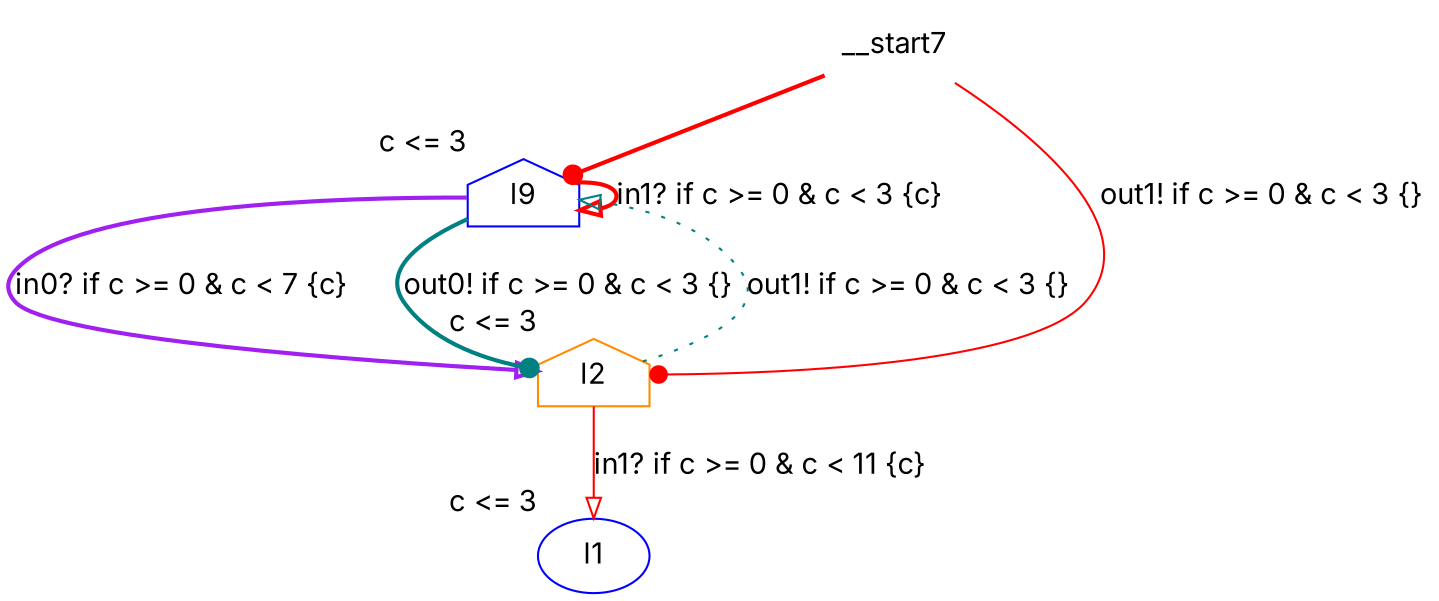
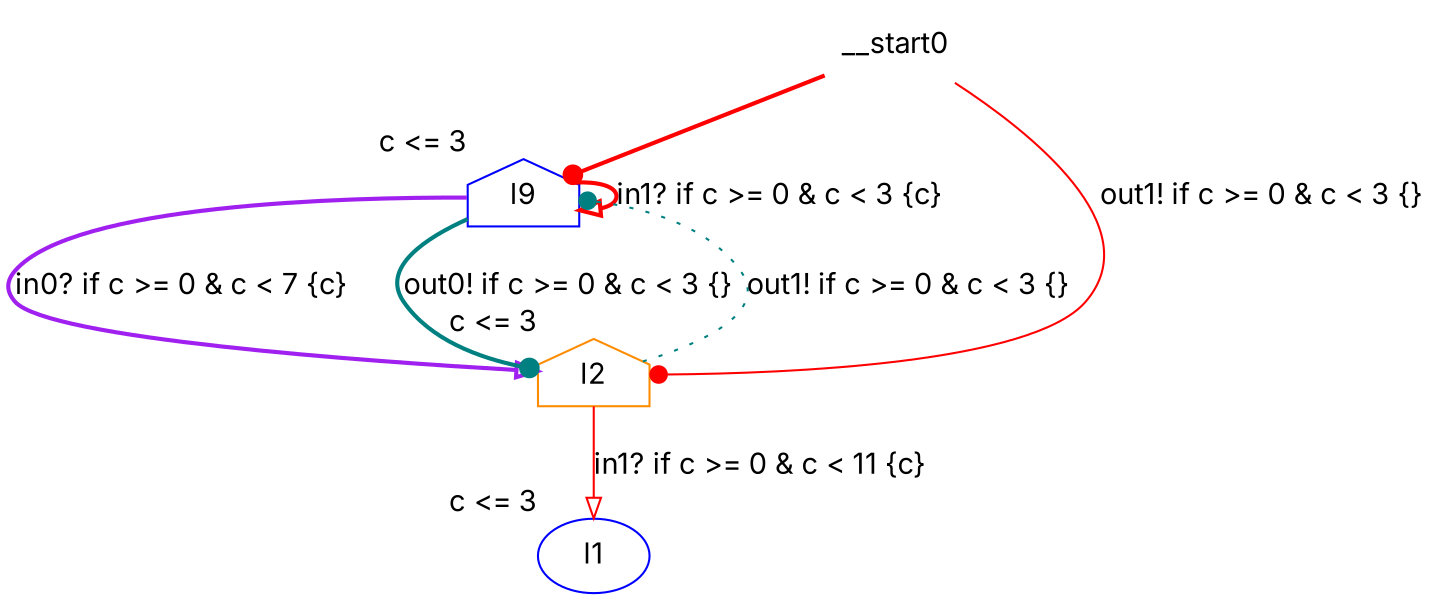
node "__start7": label "__start7" -> "__start0"
edge "l2 c <= 3" -> "l9 c <= 3": arrowhead onormal -> dot
